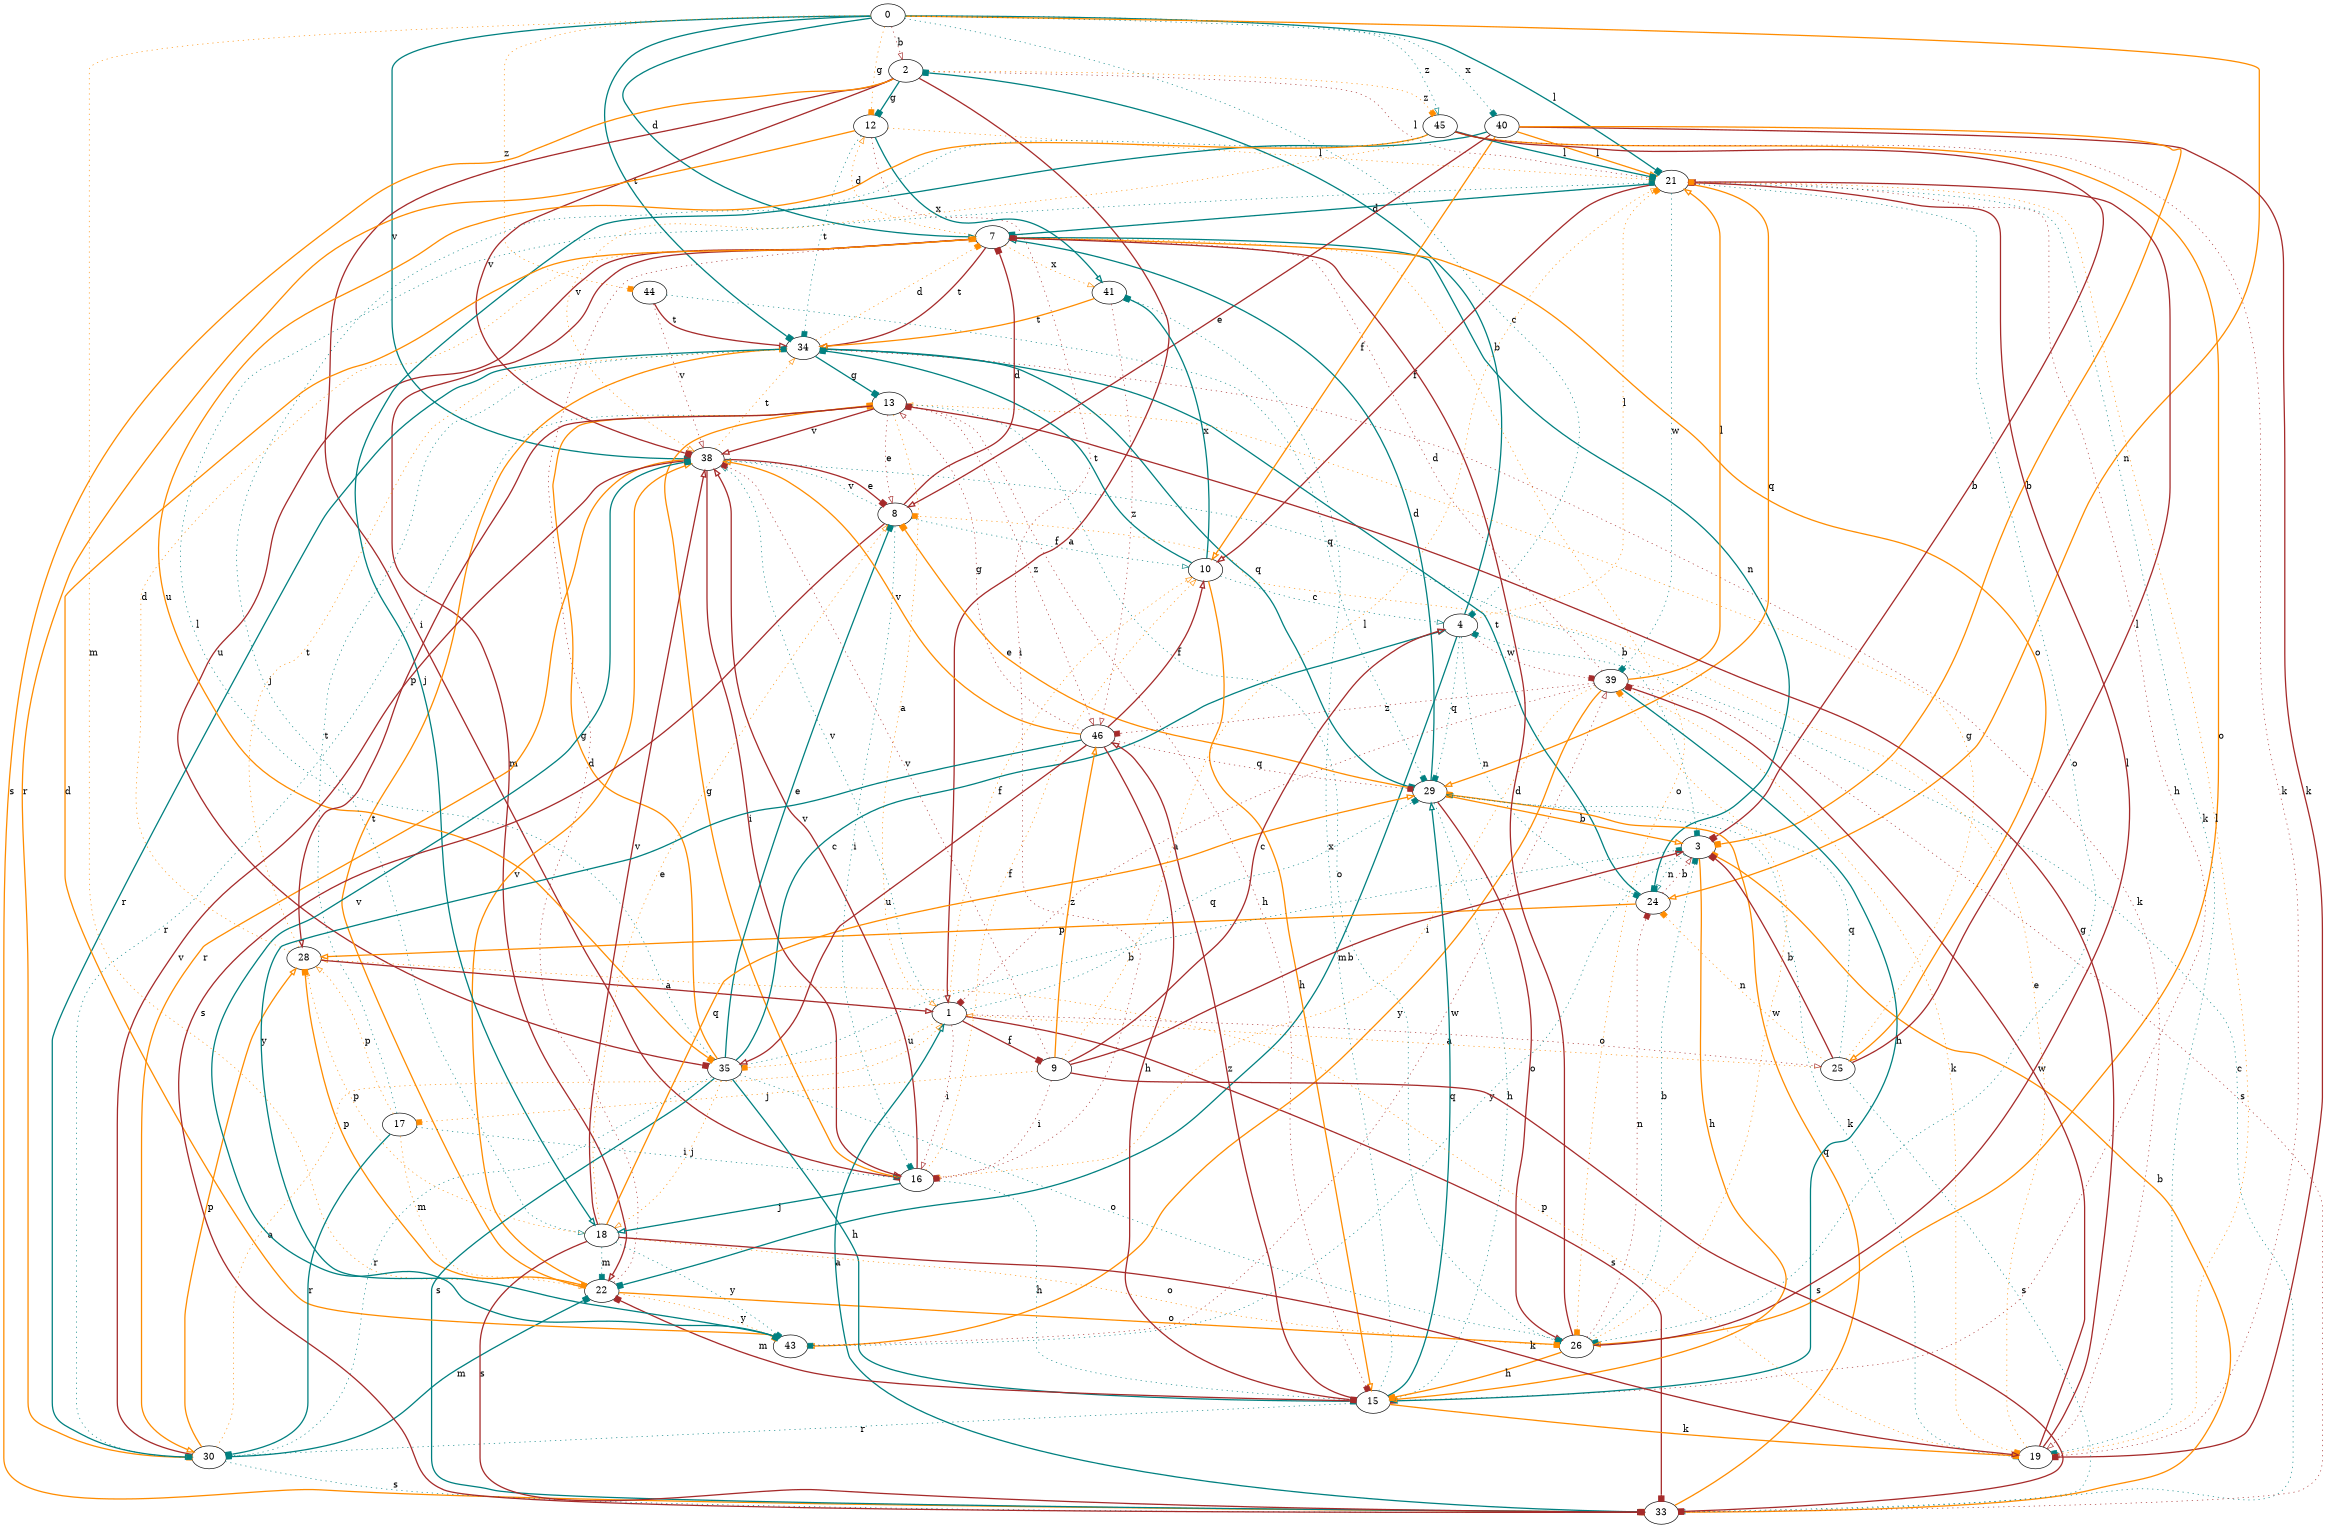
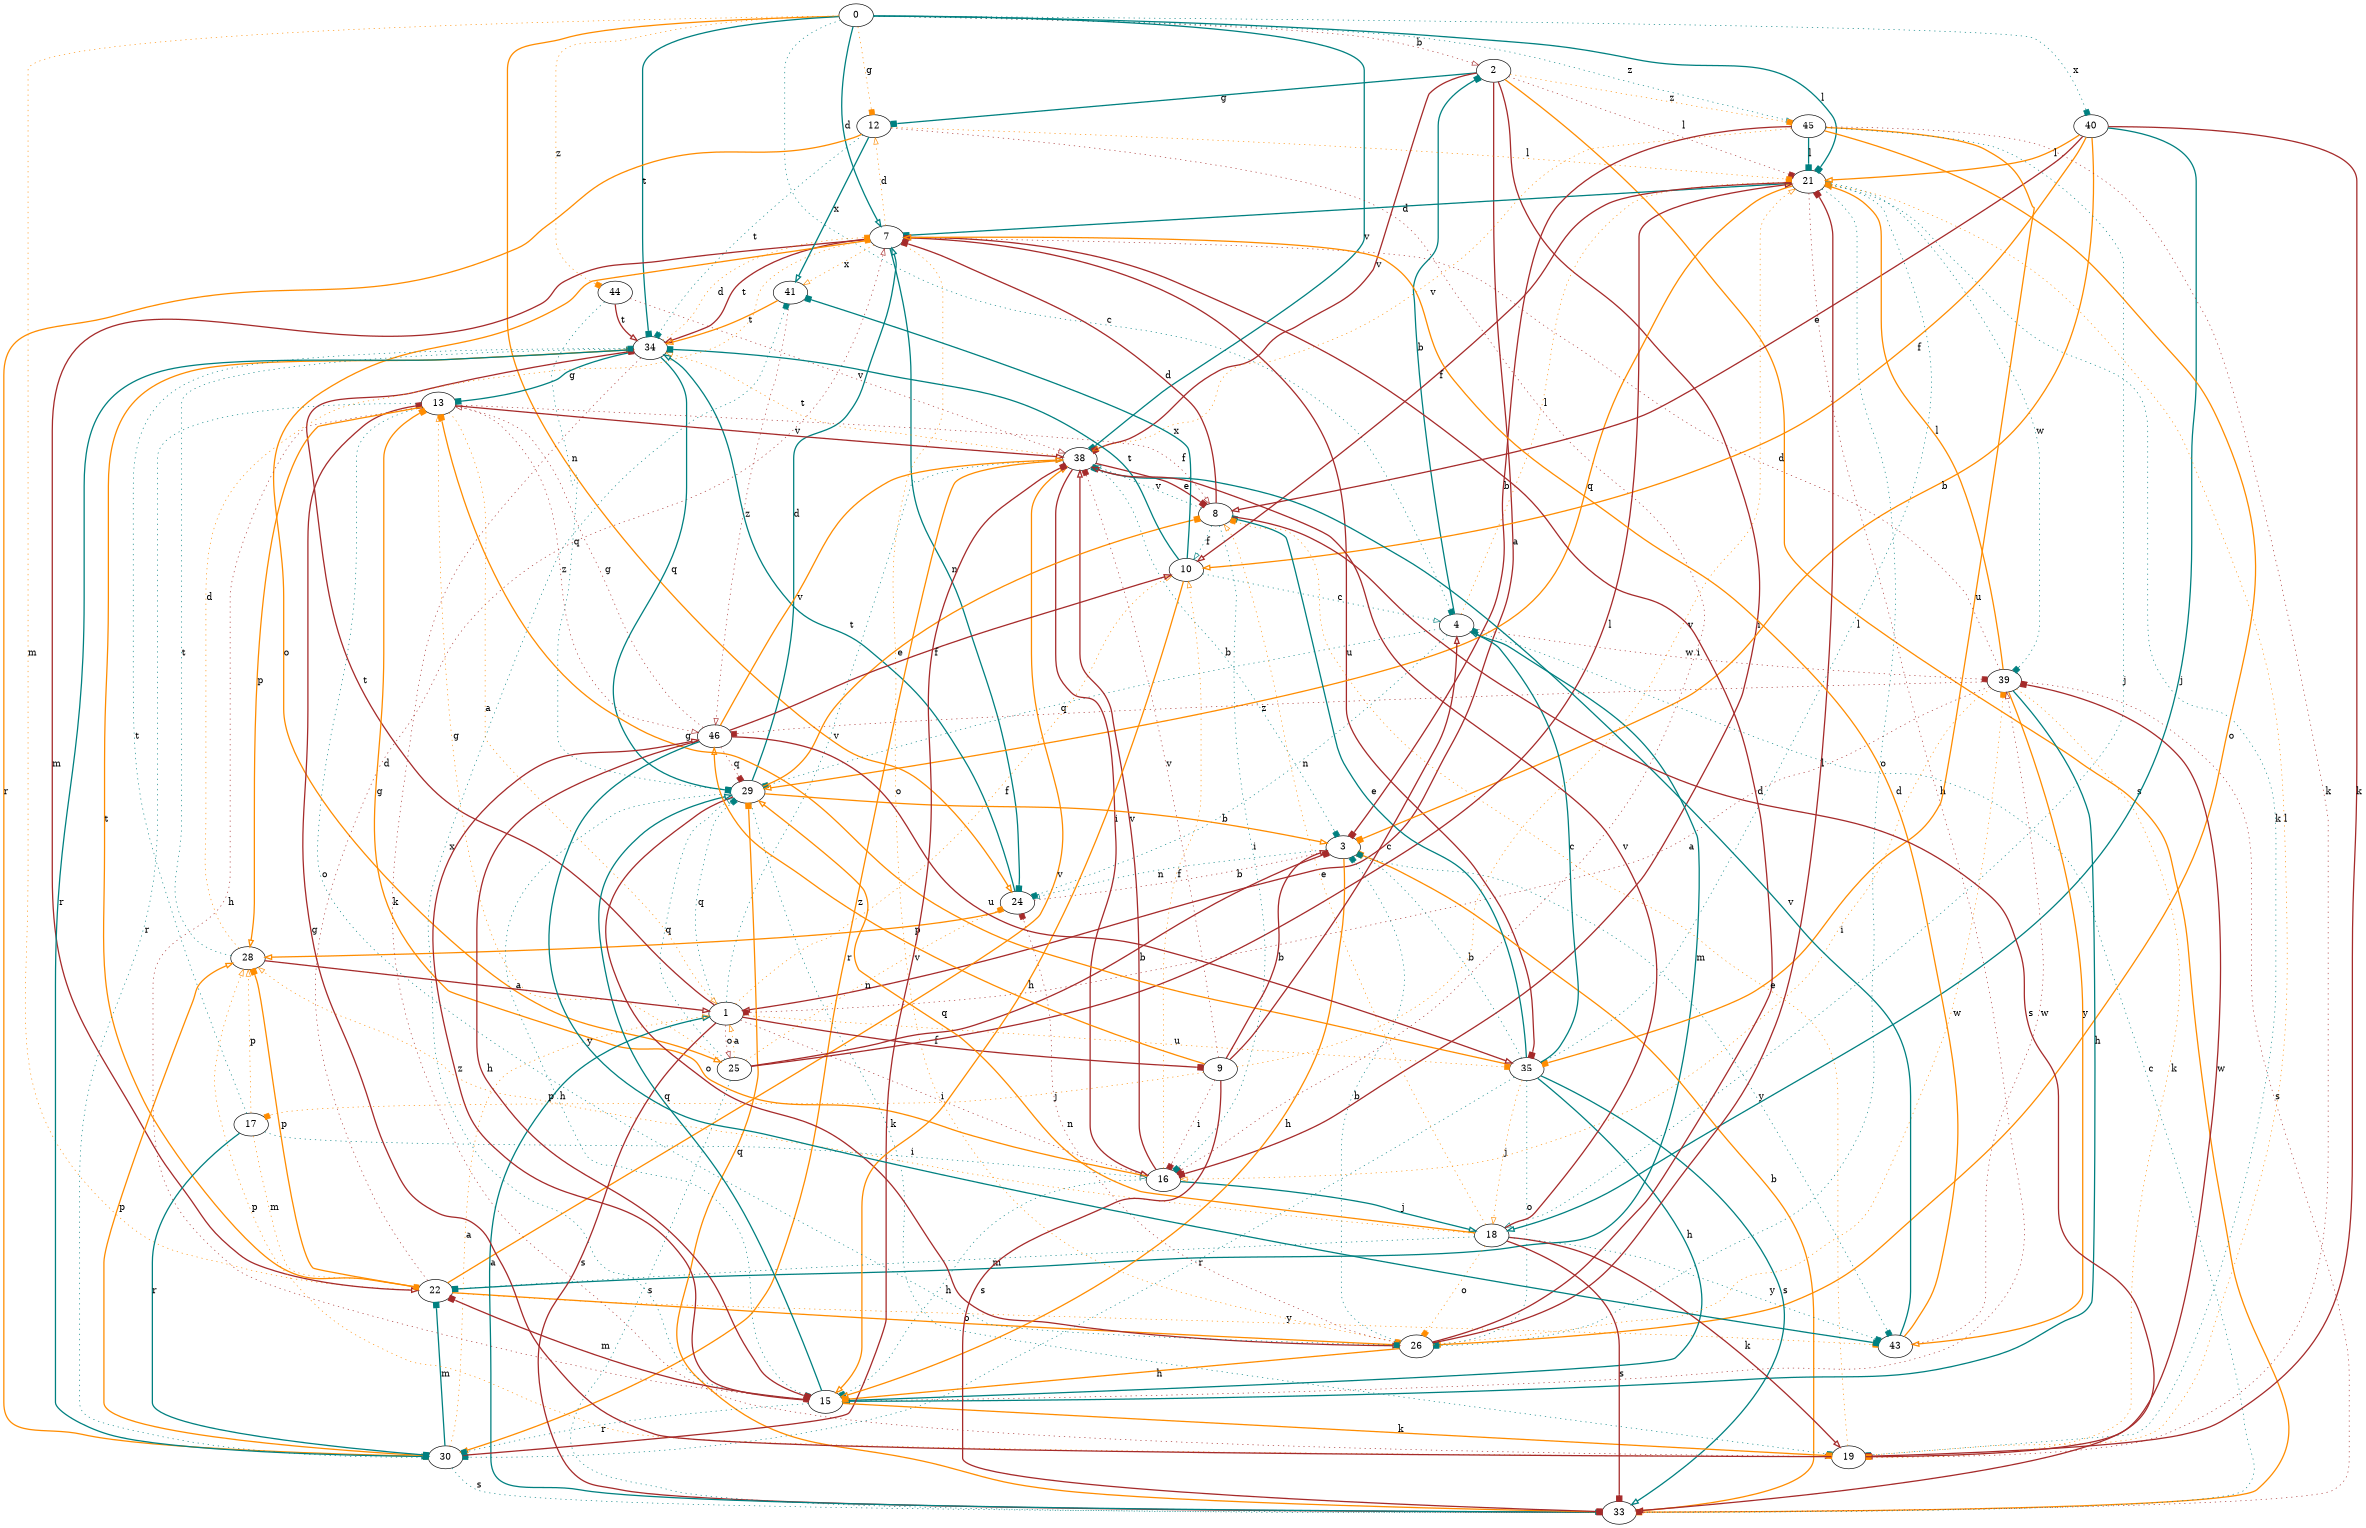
edge "13" -> "8": label "e" -> "f"
edge "28" -> "34": color darkorange -> teal
edge "13" -> "28": color brown -> darkorange
edge "9" -> "21": label "l" -> "v"
edge "1" -> "34": added, label "t"
